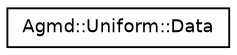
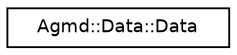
node "Agmd::Uniform::Data": label "Agmd::Uniform::Data" -> "Agmd::Data::Data"
